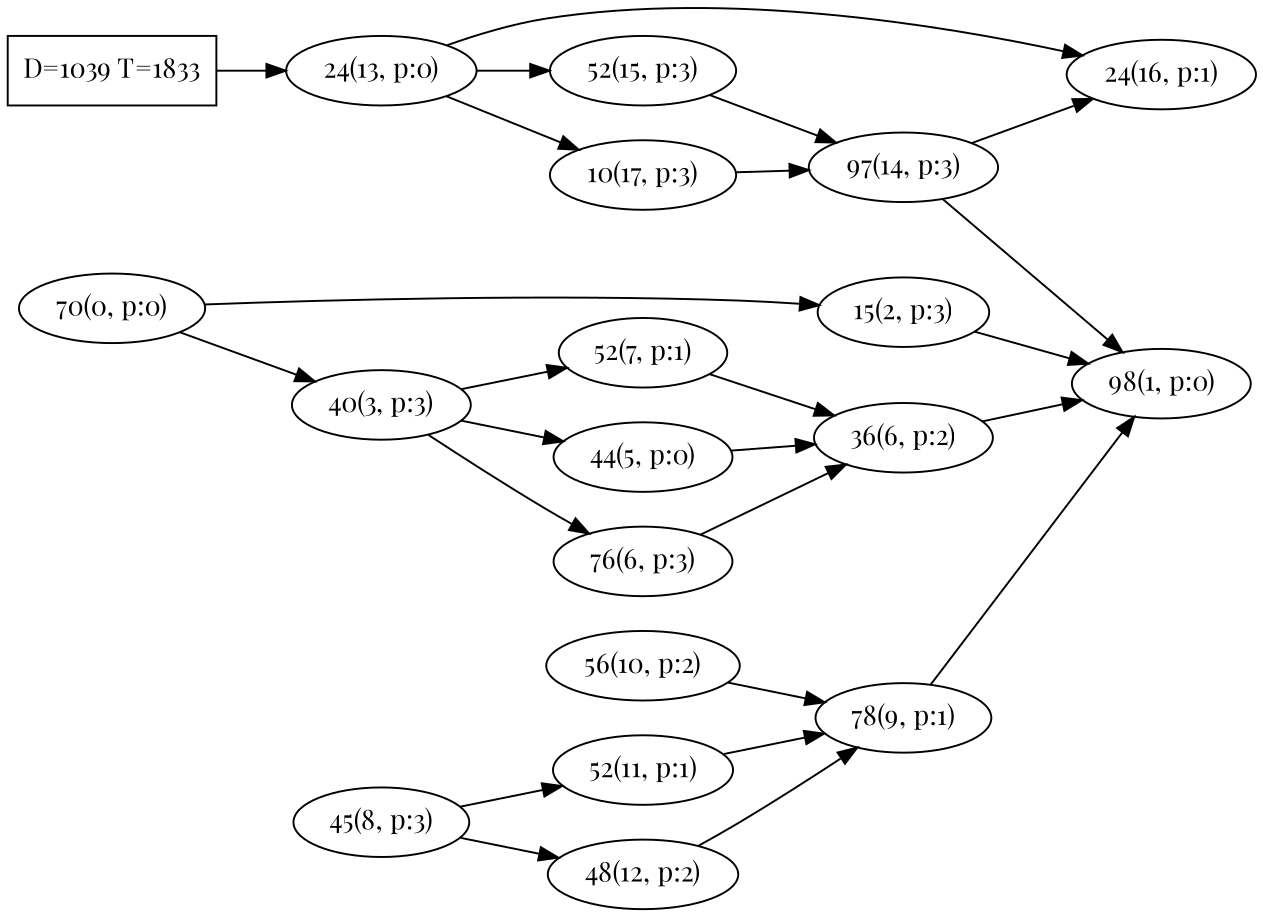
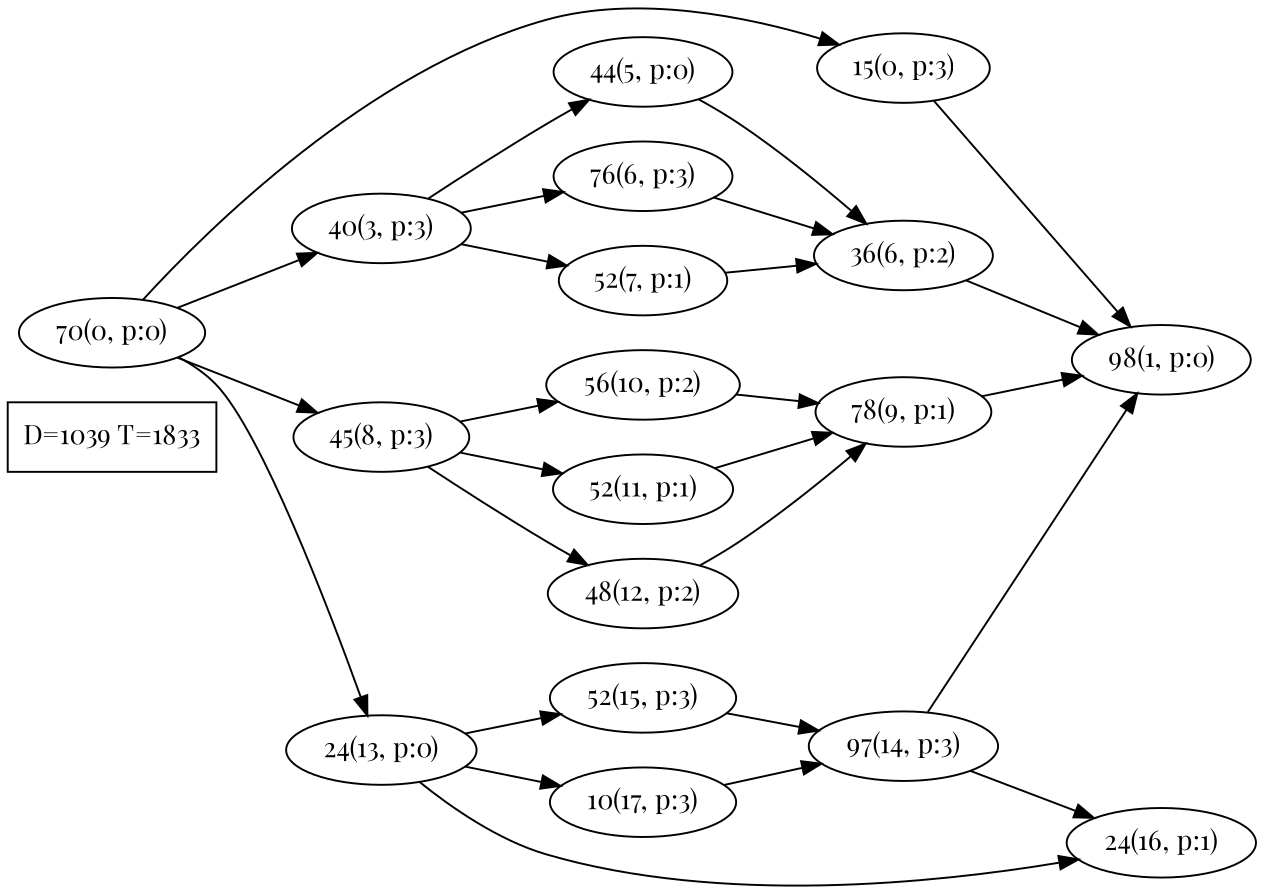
edge "D=1039 T=1833" -> "24(13, p:0)": now "70(0, p:0)" -> "24(13, p:0)"
node "15(2, p:3)": label "15(2, p:3)" -> "15(0, p:3)"
edge "70(0, p:0)" -> "45(8, p:3)": added
edge "45(8, p:3)" -> "56(10, p:2)": added
